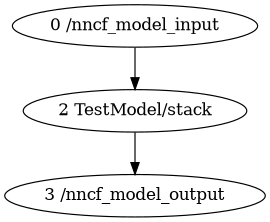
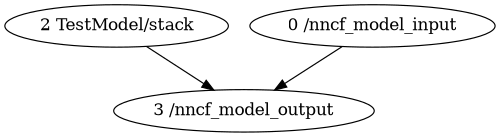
edge "0 /nncf_model_input" -> "2 TestModel/stack": now "0 /nncf_model_input" -> "3 /nncf_model_output"
